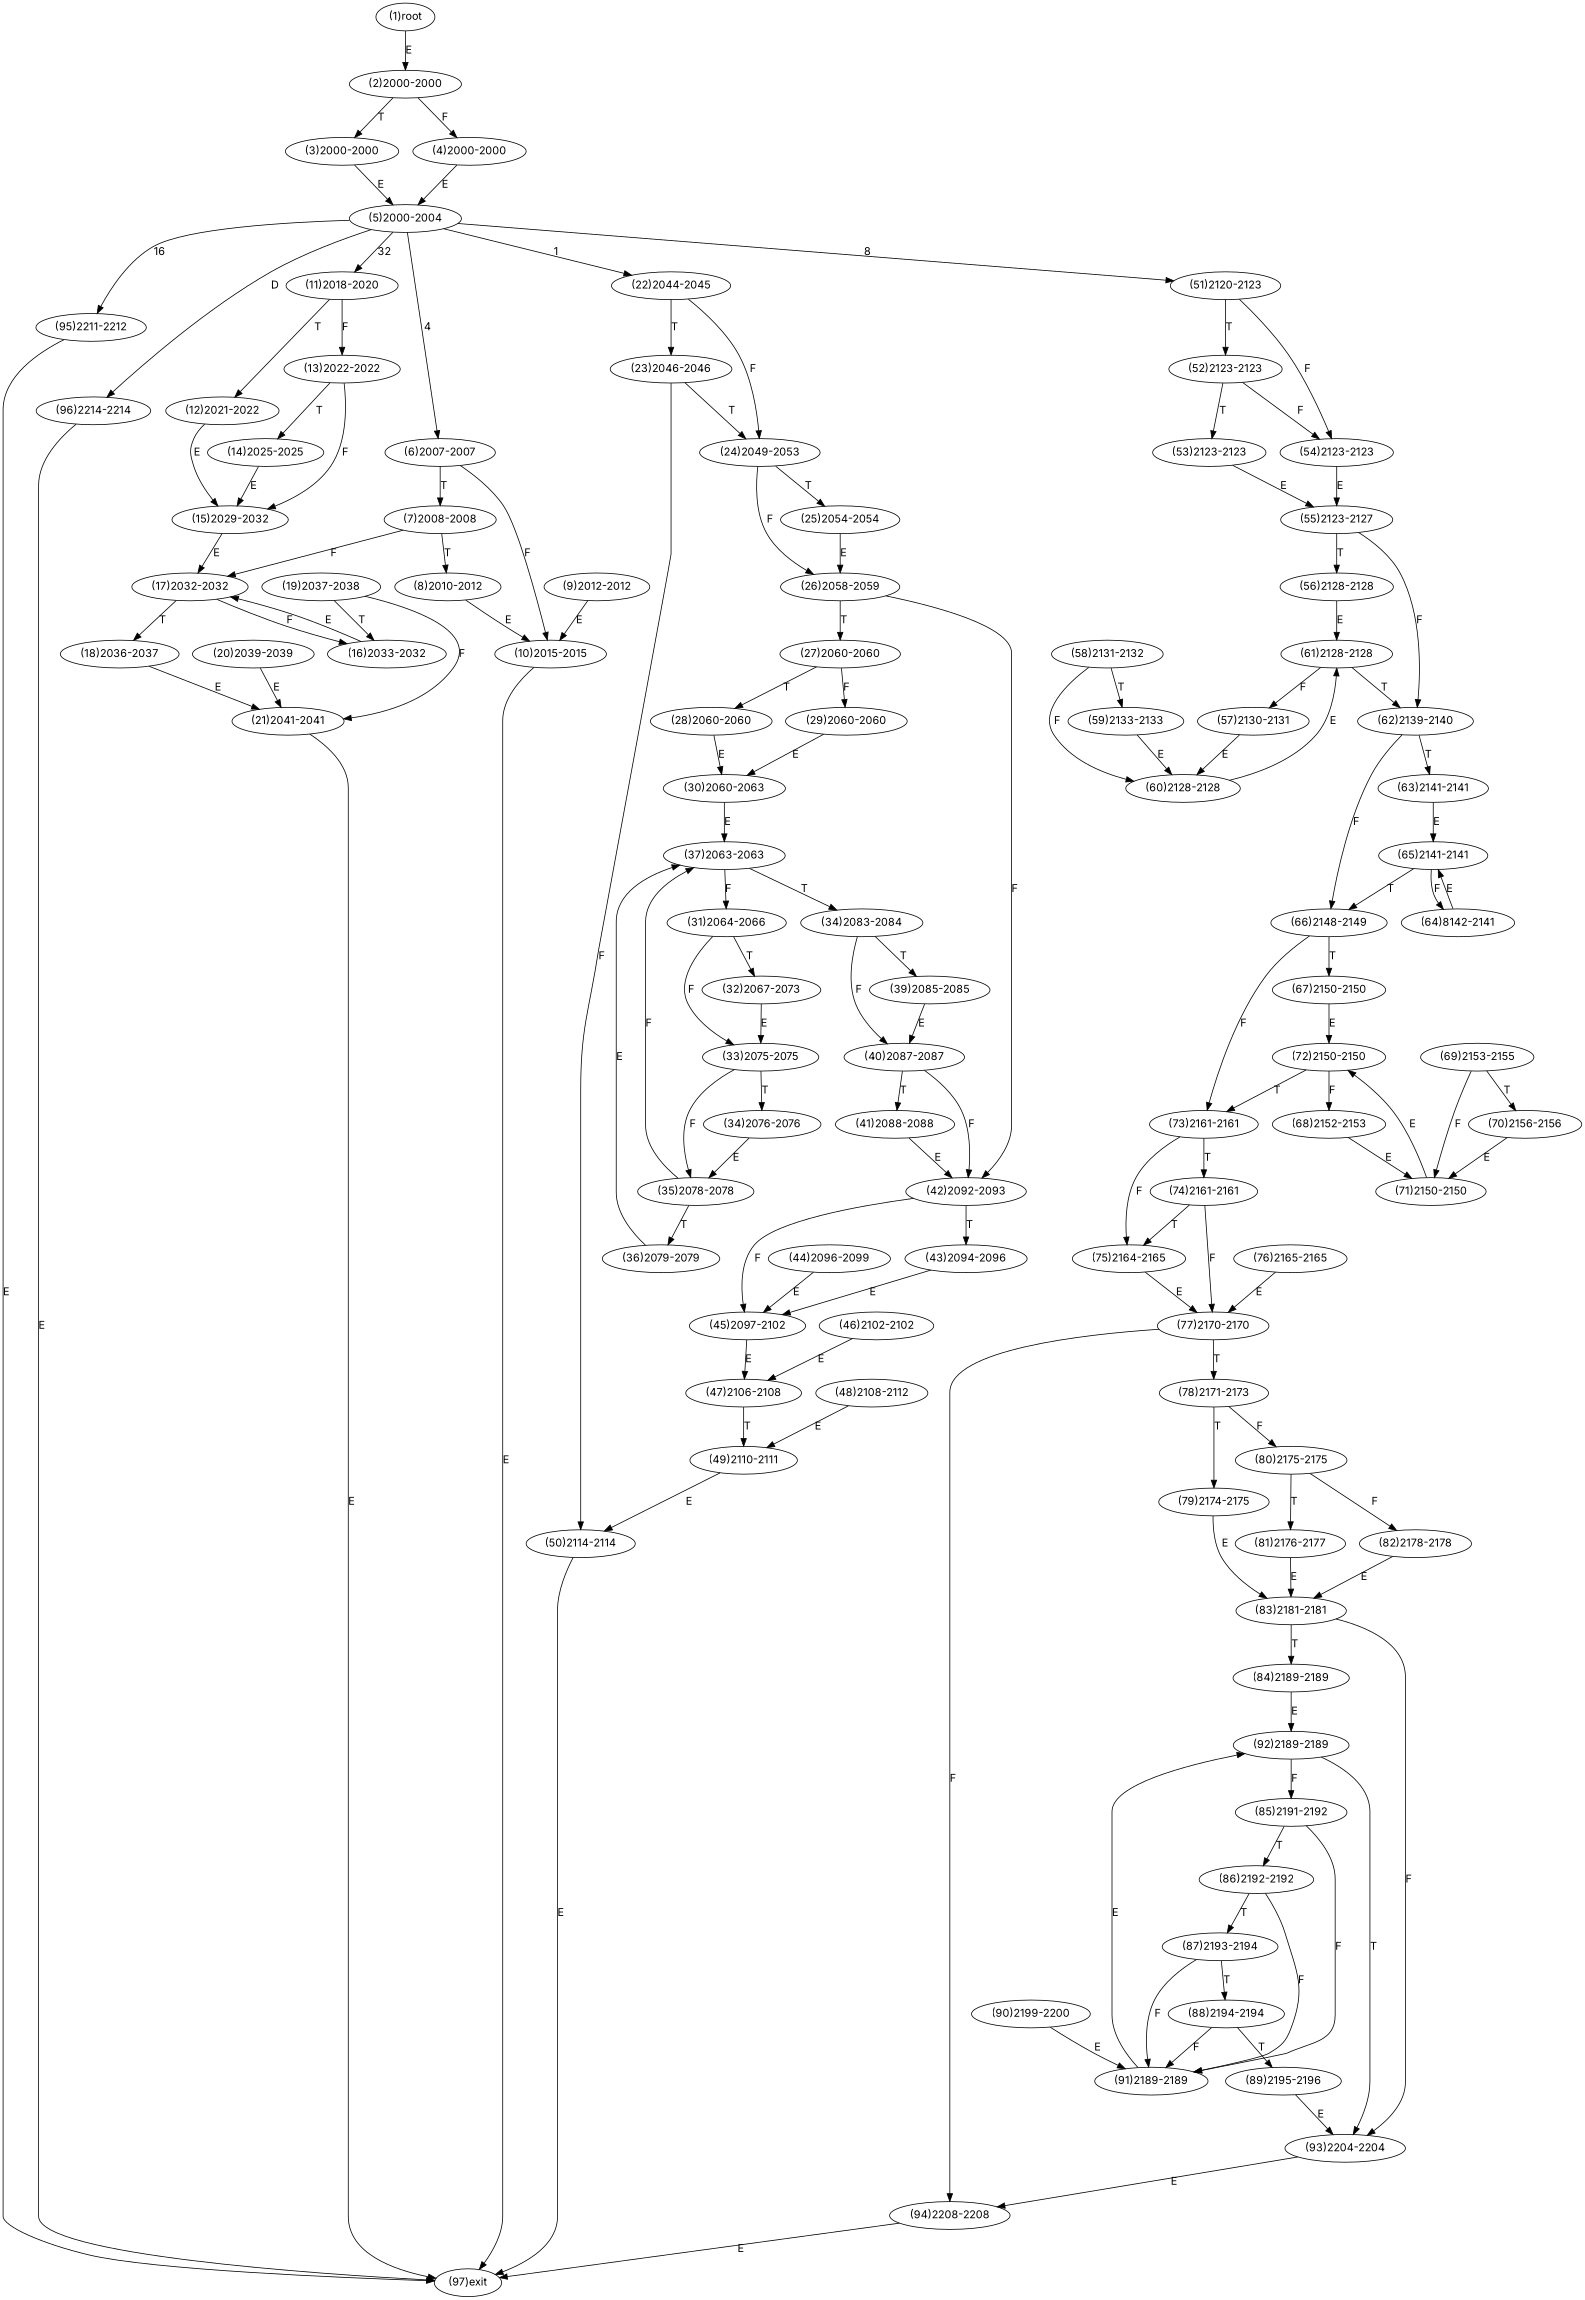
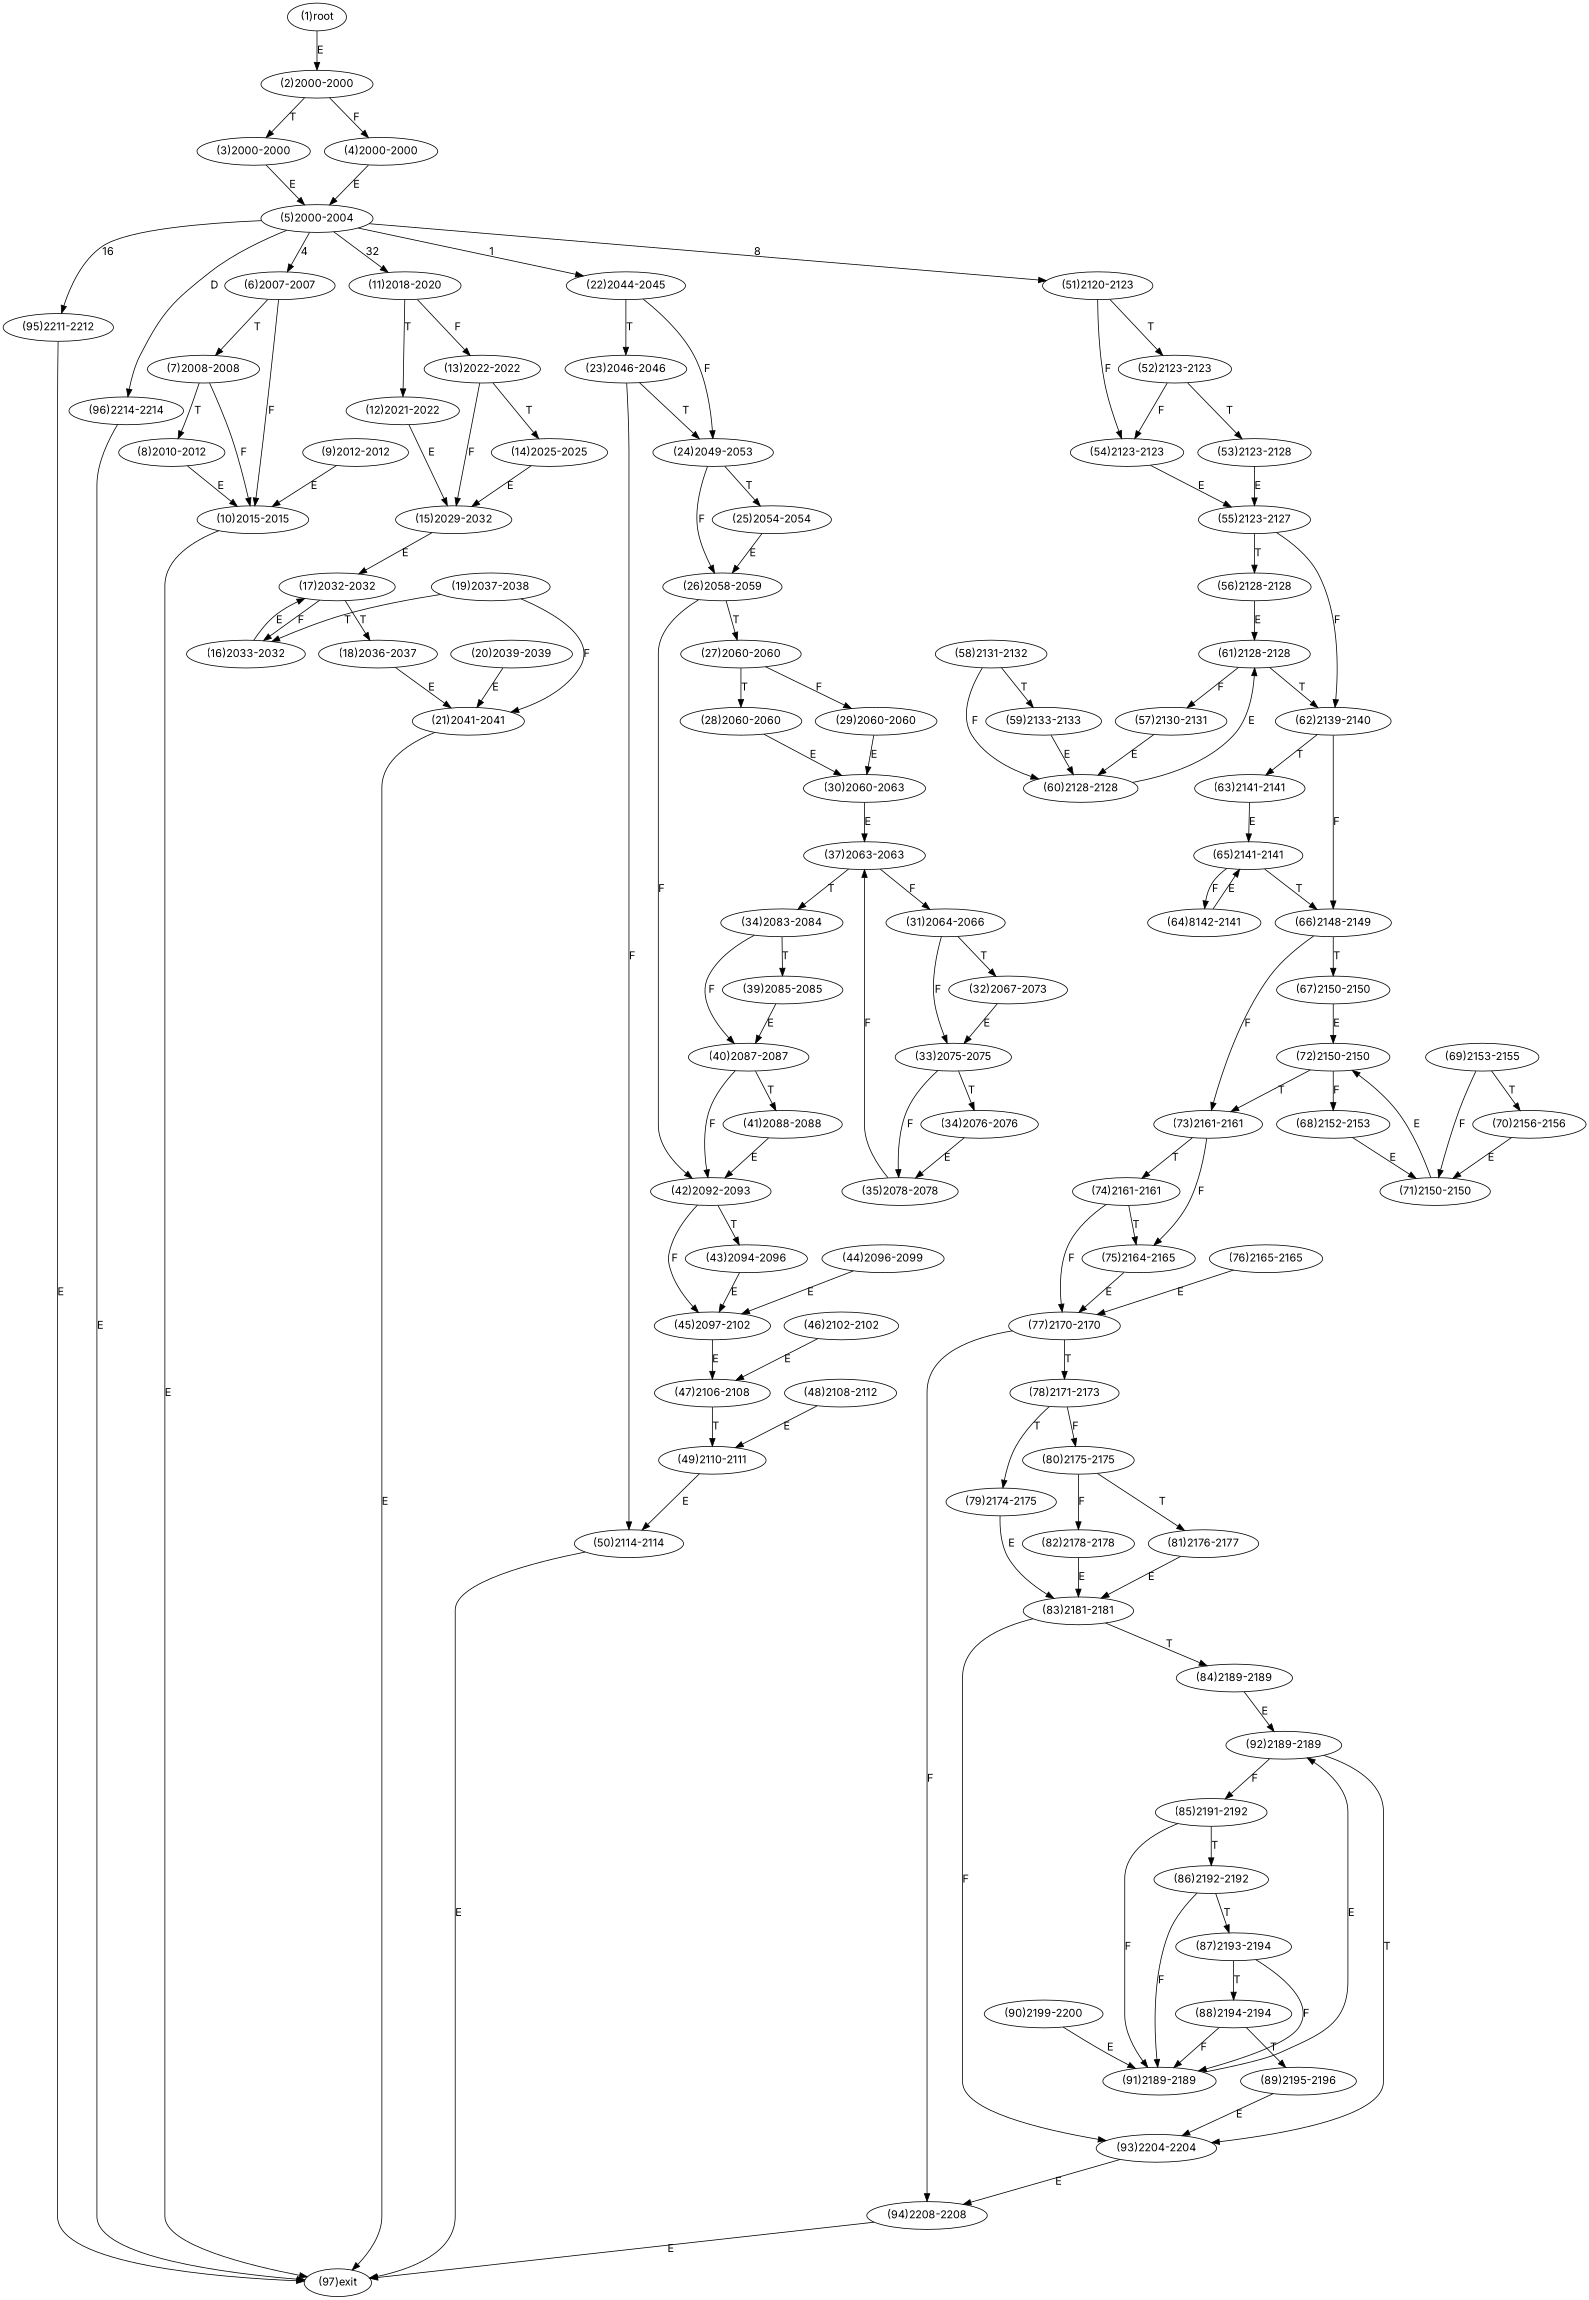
node "(53)2123-2123": label "(53)2123-2123" -> "(53)2123-2128"
edge "(7)2008-2008" -> "(17)2032-2032": now "(7)2008-2008" -> "(10)2015-2015"
node "(36)2079-2079": removed
